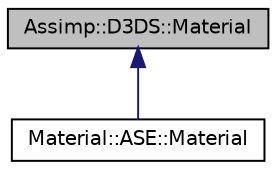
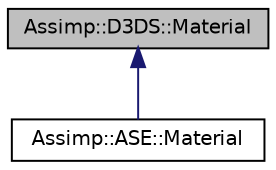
node "Material::ASE::Material": label "Material::ASE::Material" -> "Assimp::ASE::Material"
